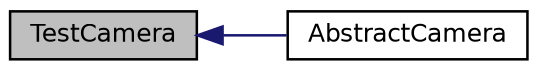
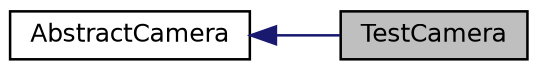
edge "AbstractCamera" -> "TestCamera": reversed
